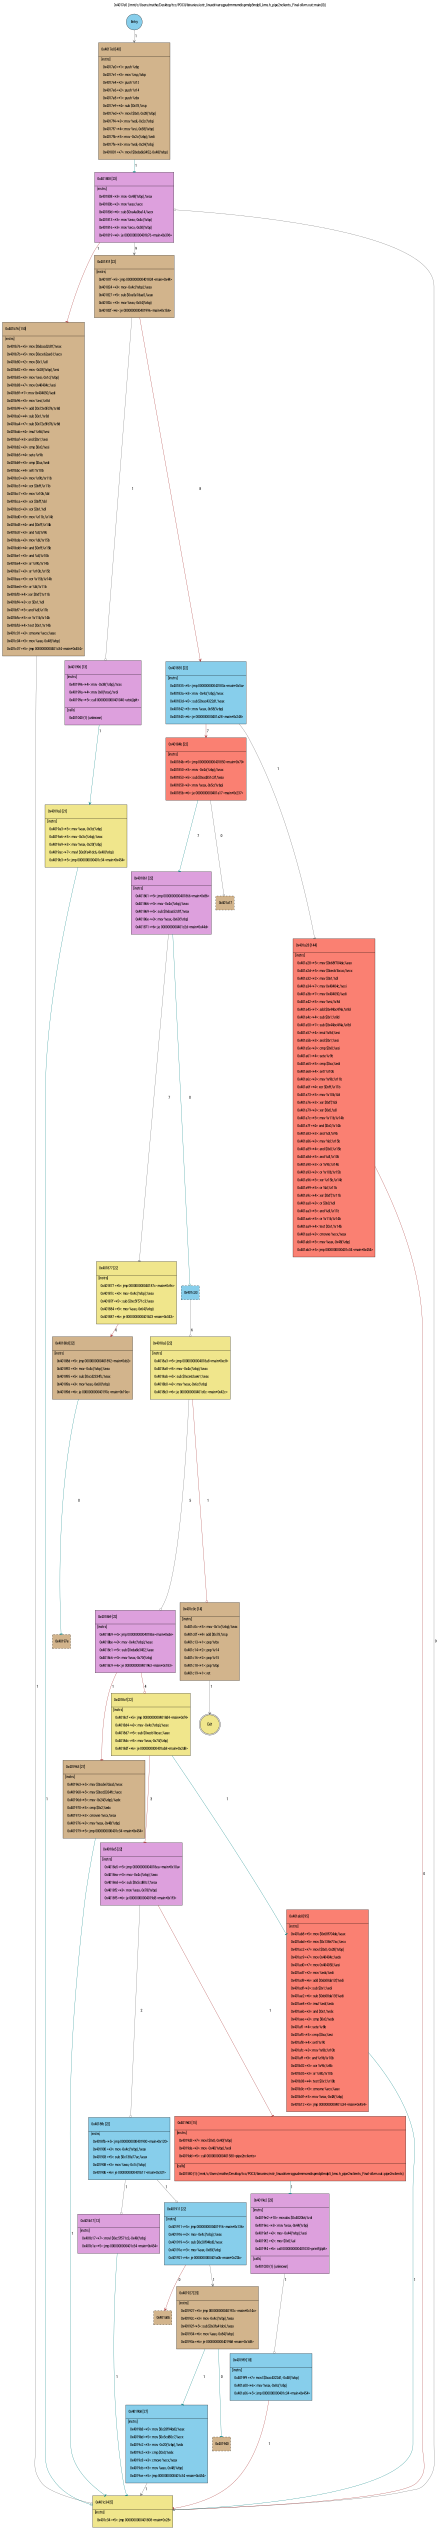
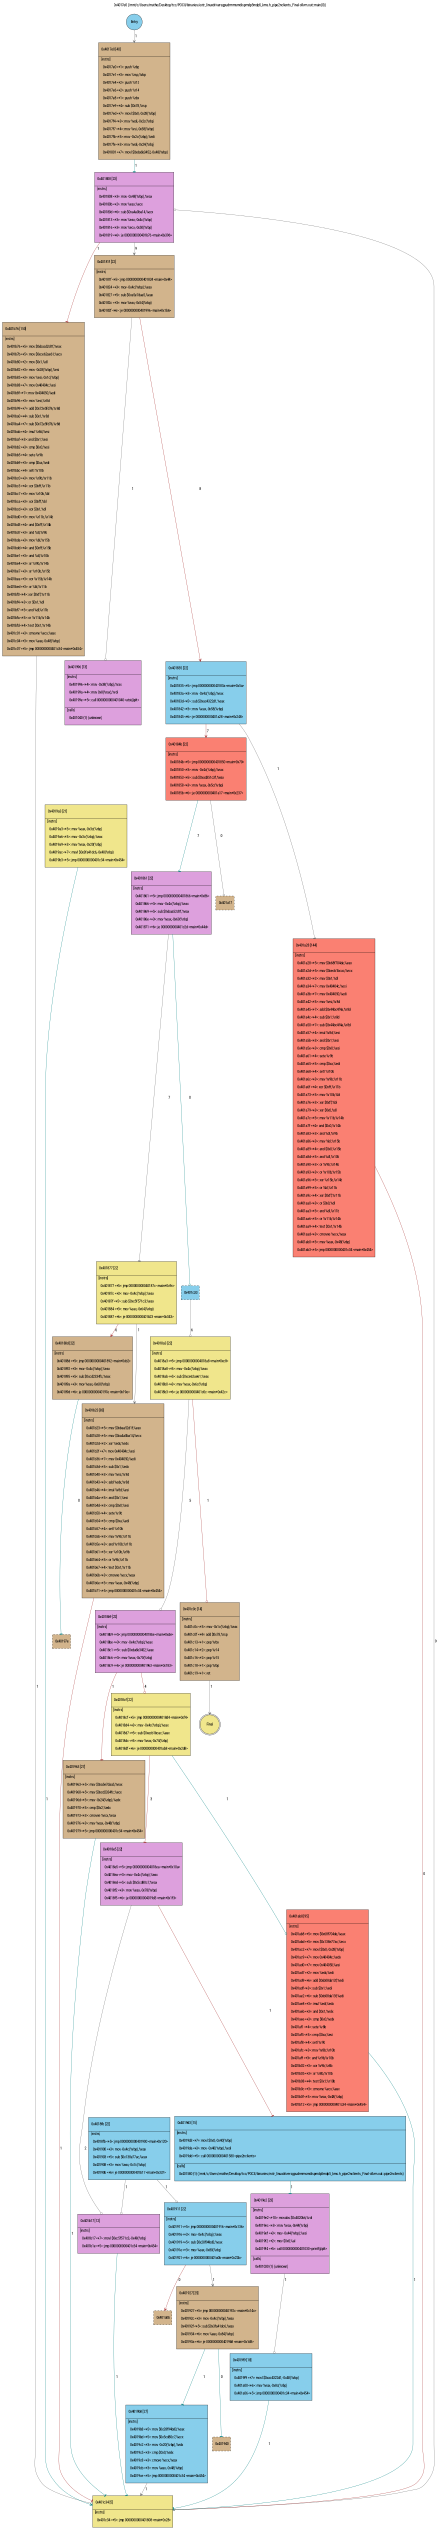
edge "0x401996 [13]" -> "0x4019a3 [21]": removed, label "1"
node "0x401b23 [83]": added
edge "0x4019a3 [21]" -> "0x401c34 [5]": arrowhead odot -> vee
node "Exit": label "Exit" -> "Final"
edge "0x4018cf [22]" -> "0x401ab8 [95]": arrowhead tee -> odot
edge "0x4018e5 [22]" -> "0x4018fb [22]": now "0x4018e5 [22]" -> "0x401b17 [12]"
node "0x4019d3 [15]": fillcolor salmon -> skyblue
edge "0x4019f9 [18]" -> "0x401c34 [5]": color brown -> teal
